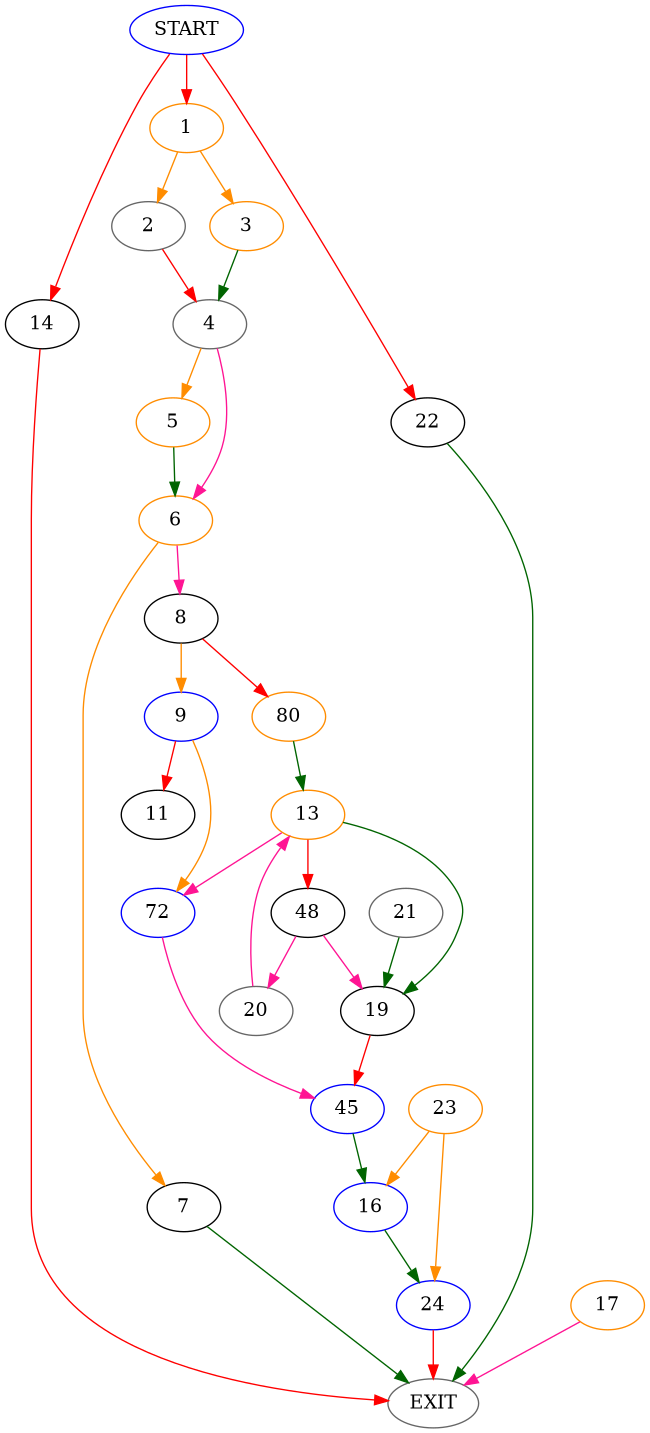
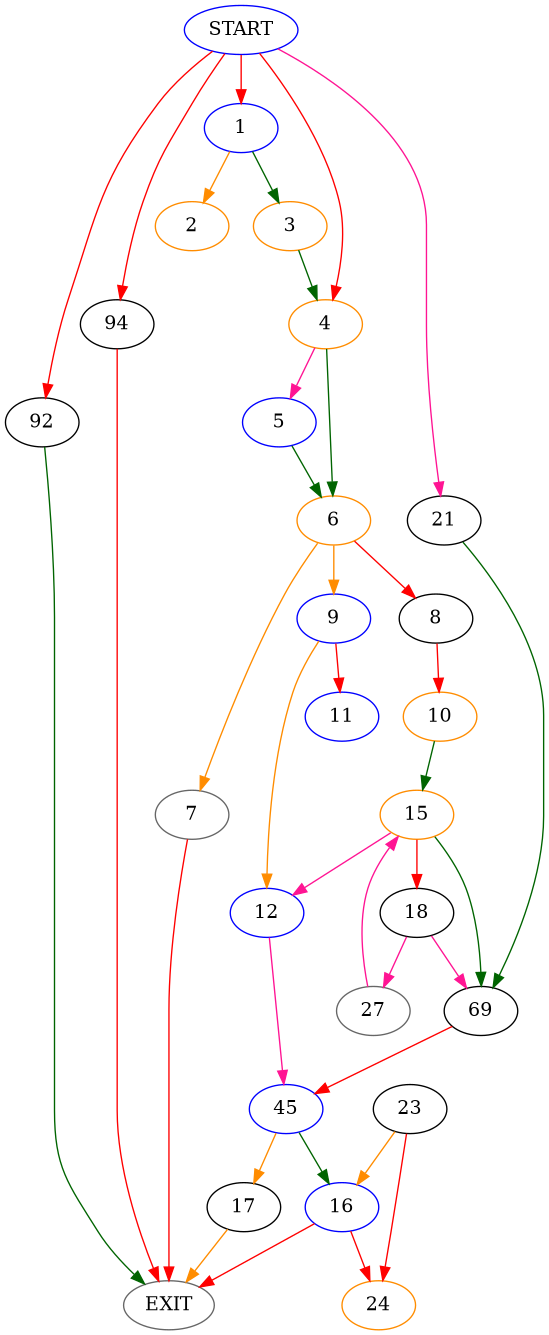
node "1": color darkorange -> blue
edge "1" -> "3": color darkorange -> darkgreen
node "2": color gray40 -> darkorange
edge "START" -> "21": added
edge "2" -> "4": now "START" -> "4"
node "14": label "14" -> "94"
node "4": color gray40 -> darkorange
edge "4" -> "5": color darkorange -> deeppink
edge "4" -> "6": color deeppink -> darkgreen
node "5": color darkorange -> blue
node "22": label "22" -> "92"
edge "6" -> "8": color deeppink -> red
edge "8" -> "9": now "6" -> "9"
node "80": label "80" -> "10"
node "11": color black -> blue
node "13": label "13" -> "15"
node "72": label "72" -> "12"
node "48": label "48" -> "18"
node "21": color gray40 -> black
node "20": label "20" -> "27"
node "19": label "19" -> "69"
node "23": color darkorange -> black
edge "45" -> "17": added
edge "23" -> "24": color darkorange -> red
node "7": color black -> gray40
edge "16" -> "24": color darkgreen -> red
edge "7" -> "EXIT": color darkgreen -> red
node "24": color blue -> darkorange
node "17": color darkorange -> black
edge "24" -> "EXIT": now "16" -> "EXIT"
edge "17" -> "EXIT": color deeppink -> darkorange
